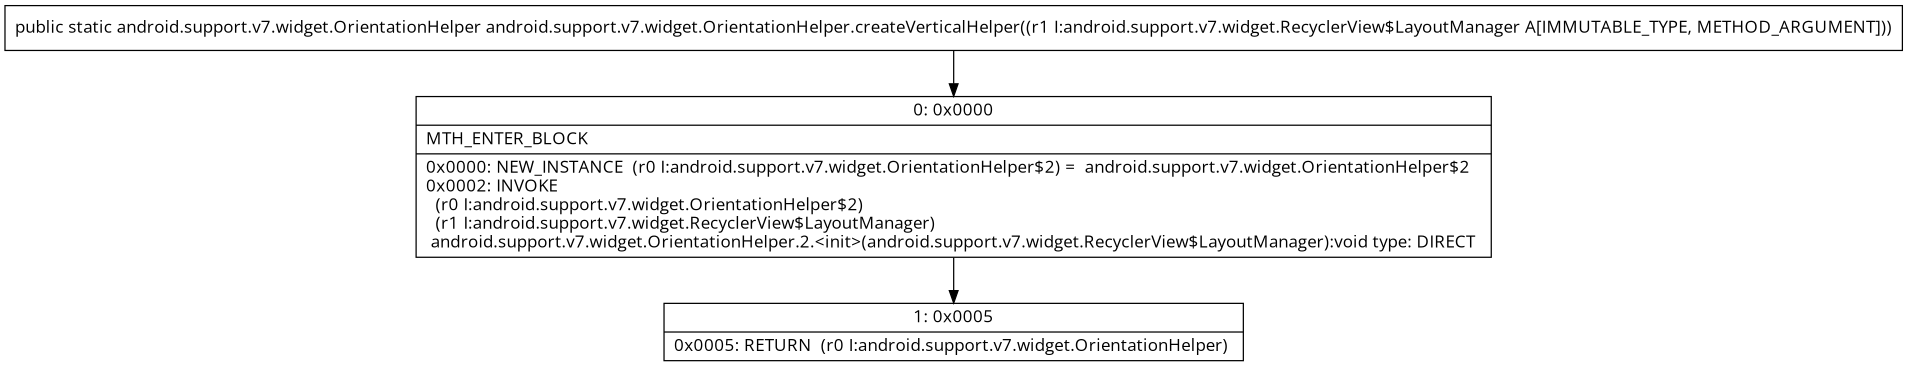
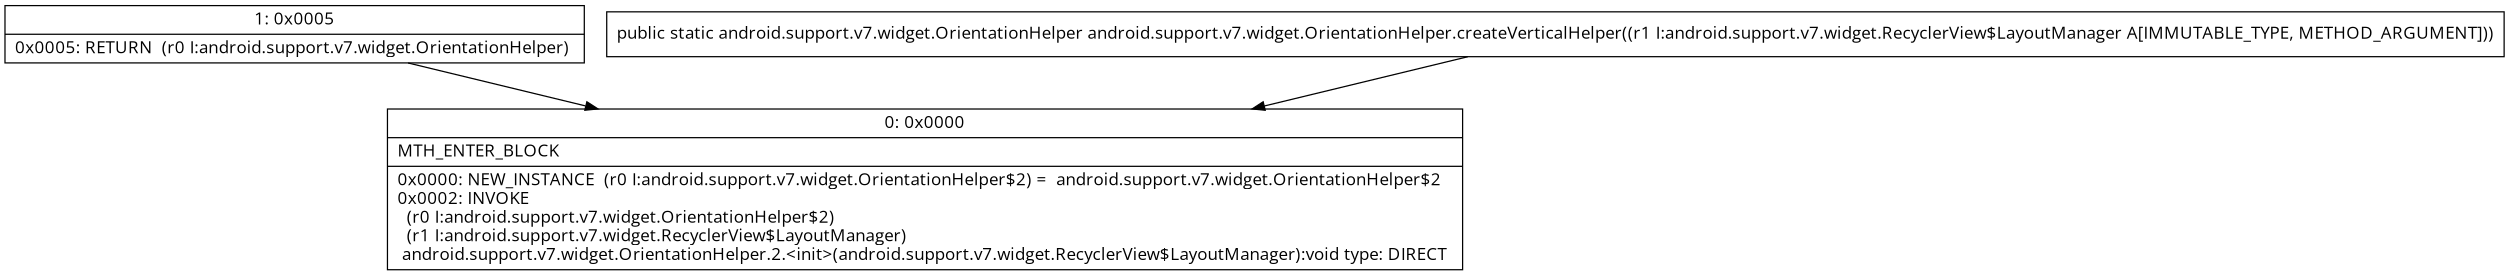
edge "0: 0x0000" -> "1: 0x0005": reversed
